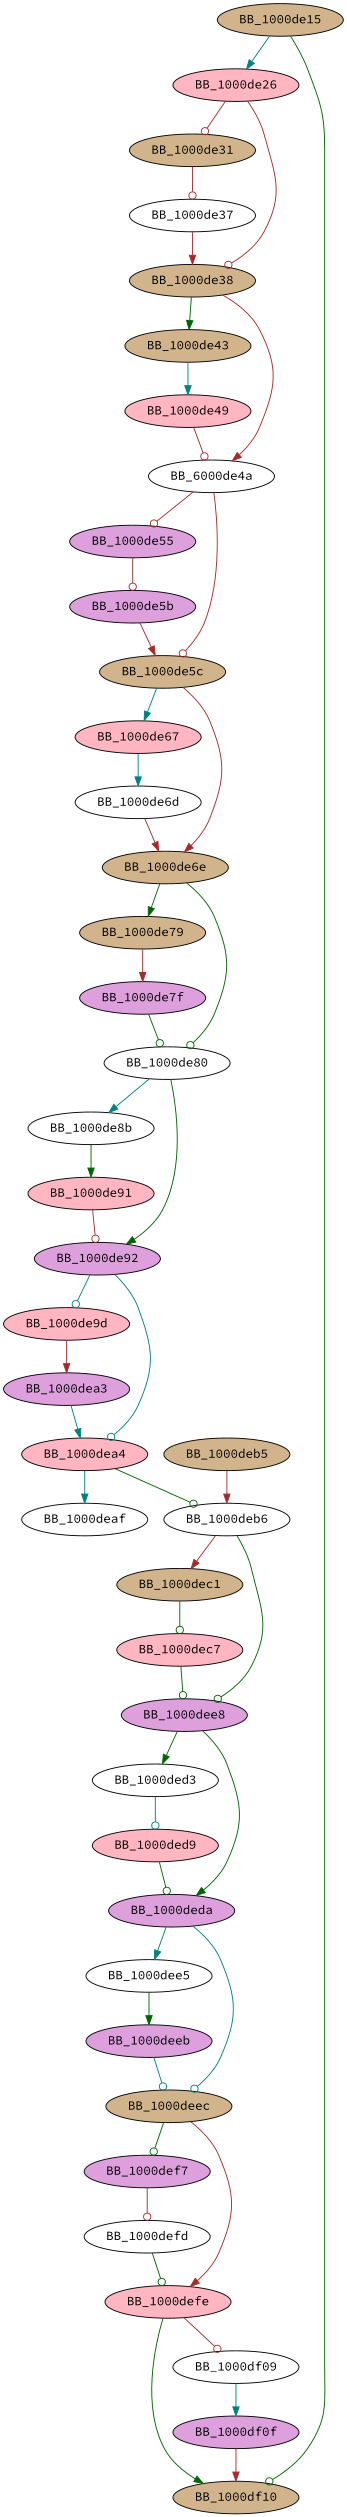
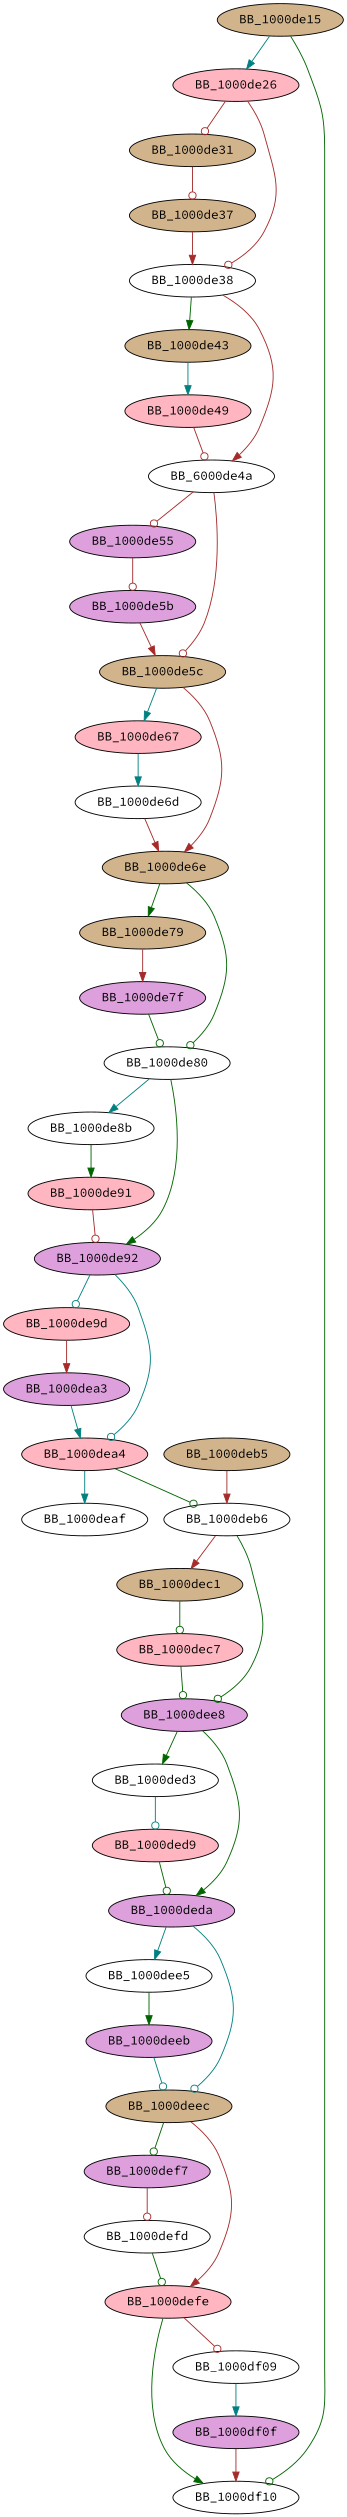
node "BB_1000de37": fillcolor white -> tan
node "BB_1000de38": fillcolor tan -> white
node "BB_1000df10": fillcolor tan -> white
